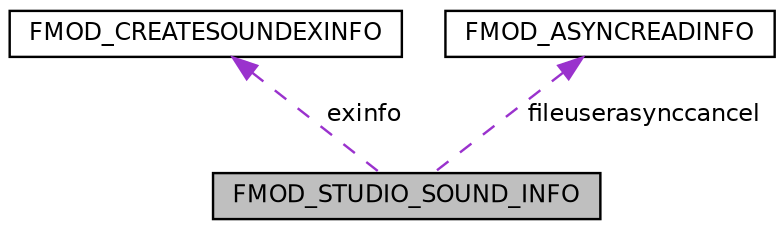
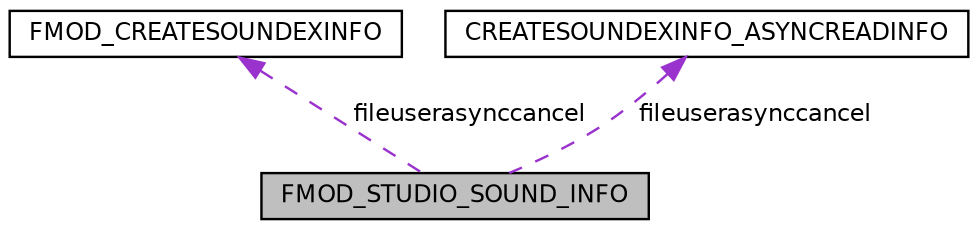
node "FMOD_ASYNCREADINFO": label "FMOD_ASYNCREADINFO" -> "CREATESOUNDEXINFO_ASYNCREADINFO"
edge "FMOD_STUDIO_SOUND_INFO" -> "FMOD_CREATESOUNDEXINFO": label " exinfo" -> " fileuserasynccancel"
